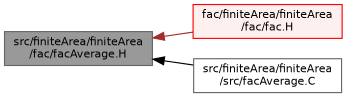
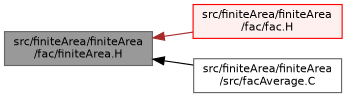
node "fac/finiteArea/finiteArea /fac/fac.H": label "fac/finiteArea/finiteArea /fac/fac.H" -> "src/finiteArea/finiteArea /fac/fac.H"
node "src/finiteArea/finiteArea /fac/facAverage.H": label "src/finiteArea/finiteArea /fac/facAverage.H" -> "src/finiteArea/finiteArea /fac/finiteArea.H"
